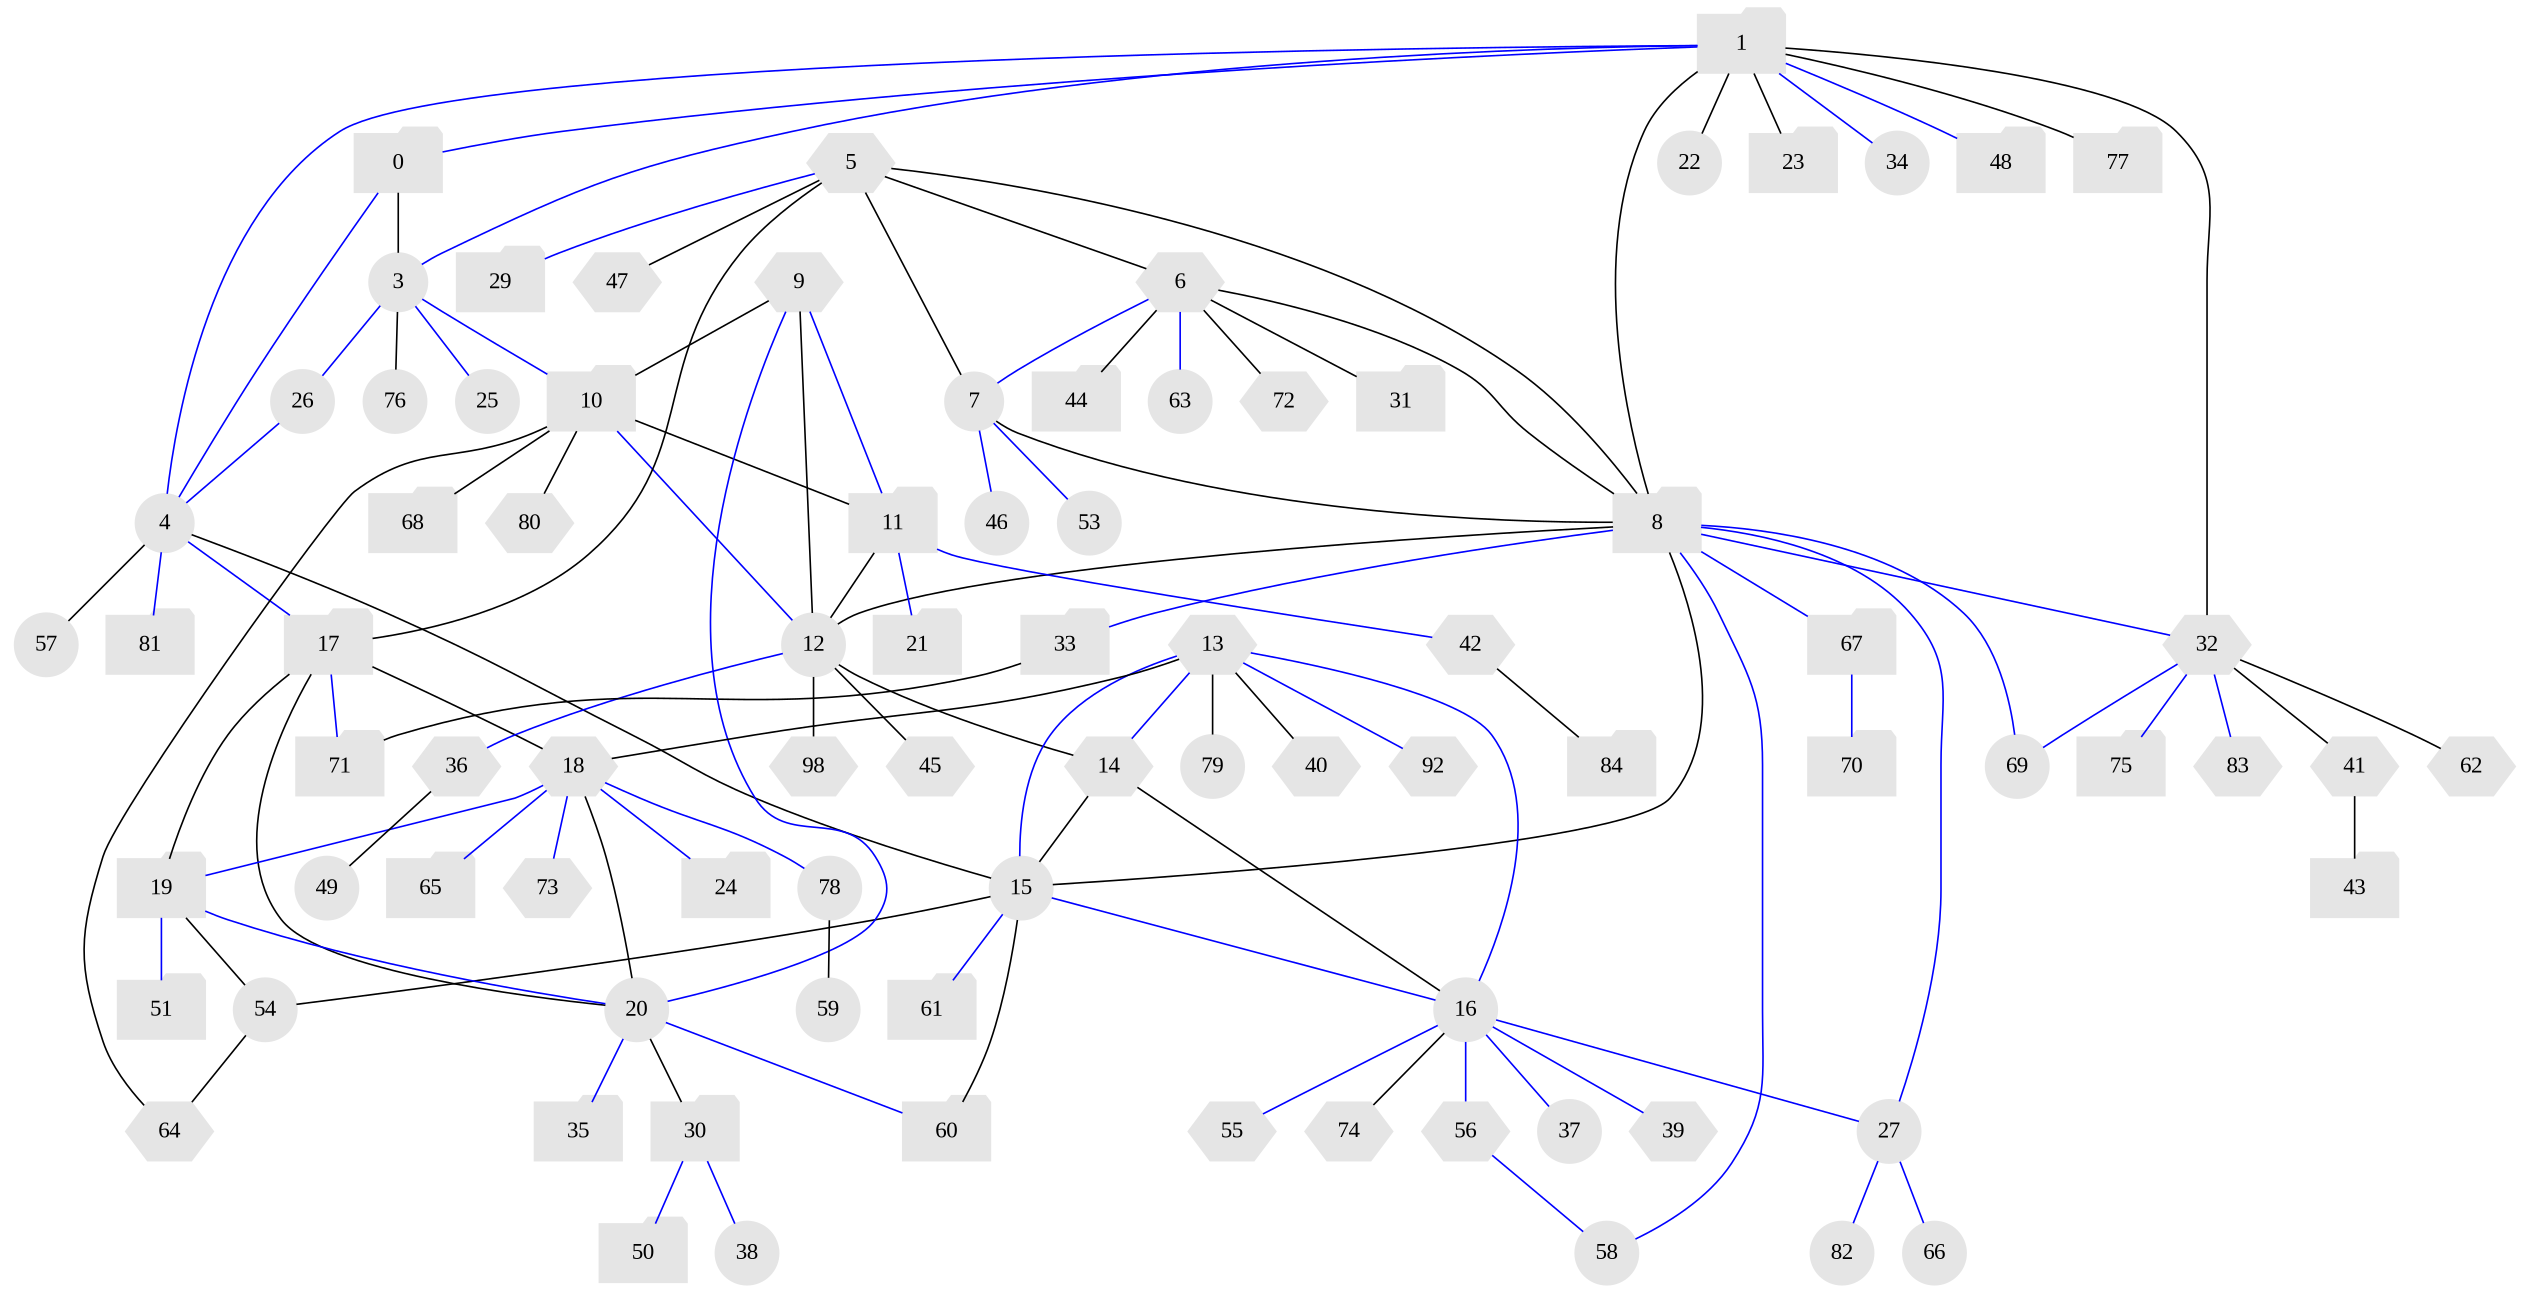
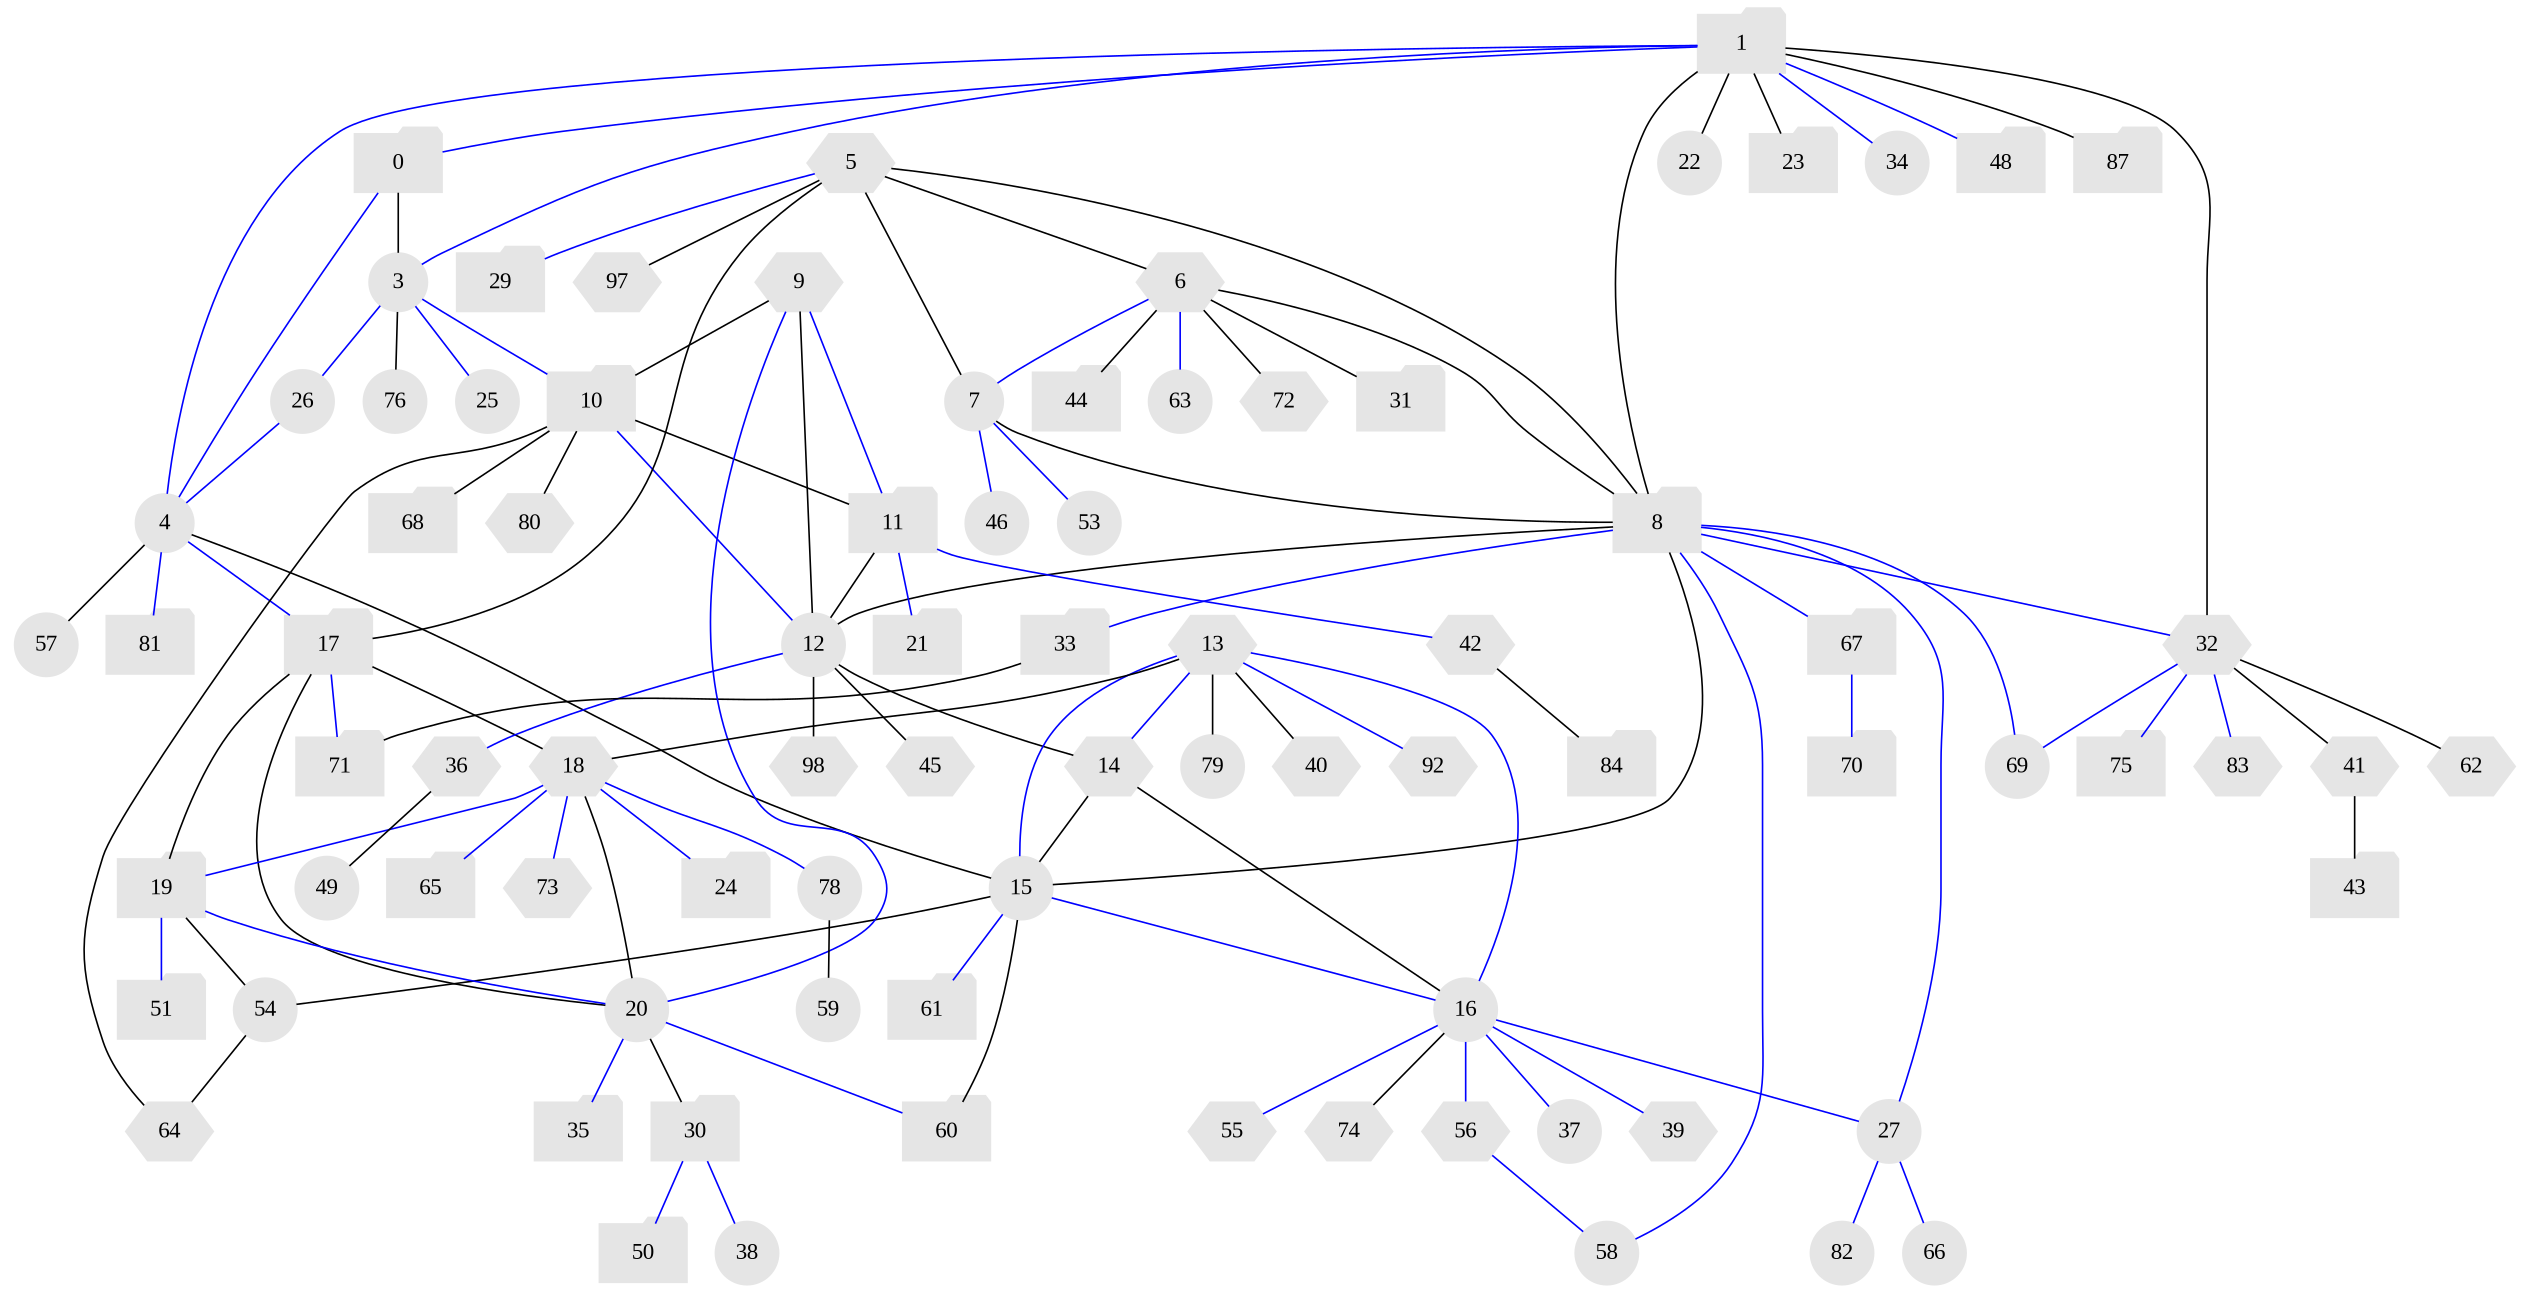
node "77": label "77" -> "87"
node "47": label "47" -> "97"
